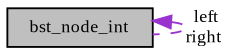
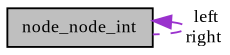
node "bst_node_int": label "bst_node_int" -> "node_node_int"
